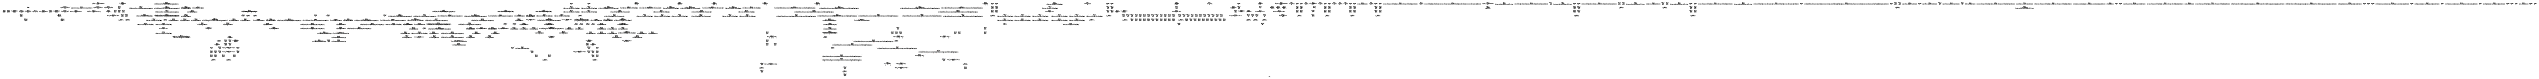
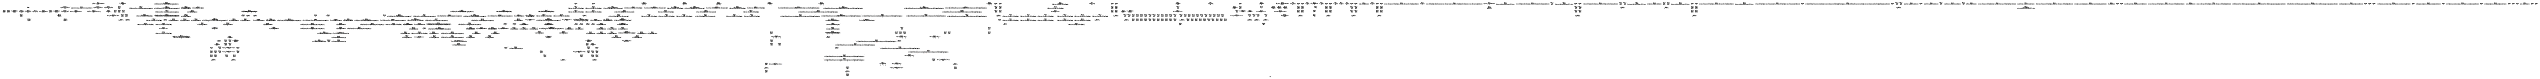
node "NodeID: 826": added
